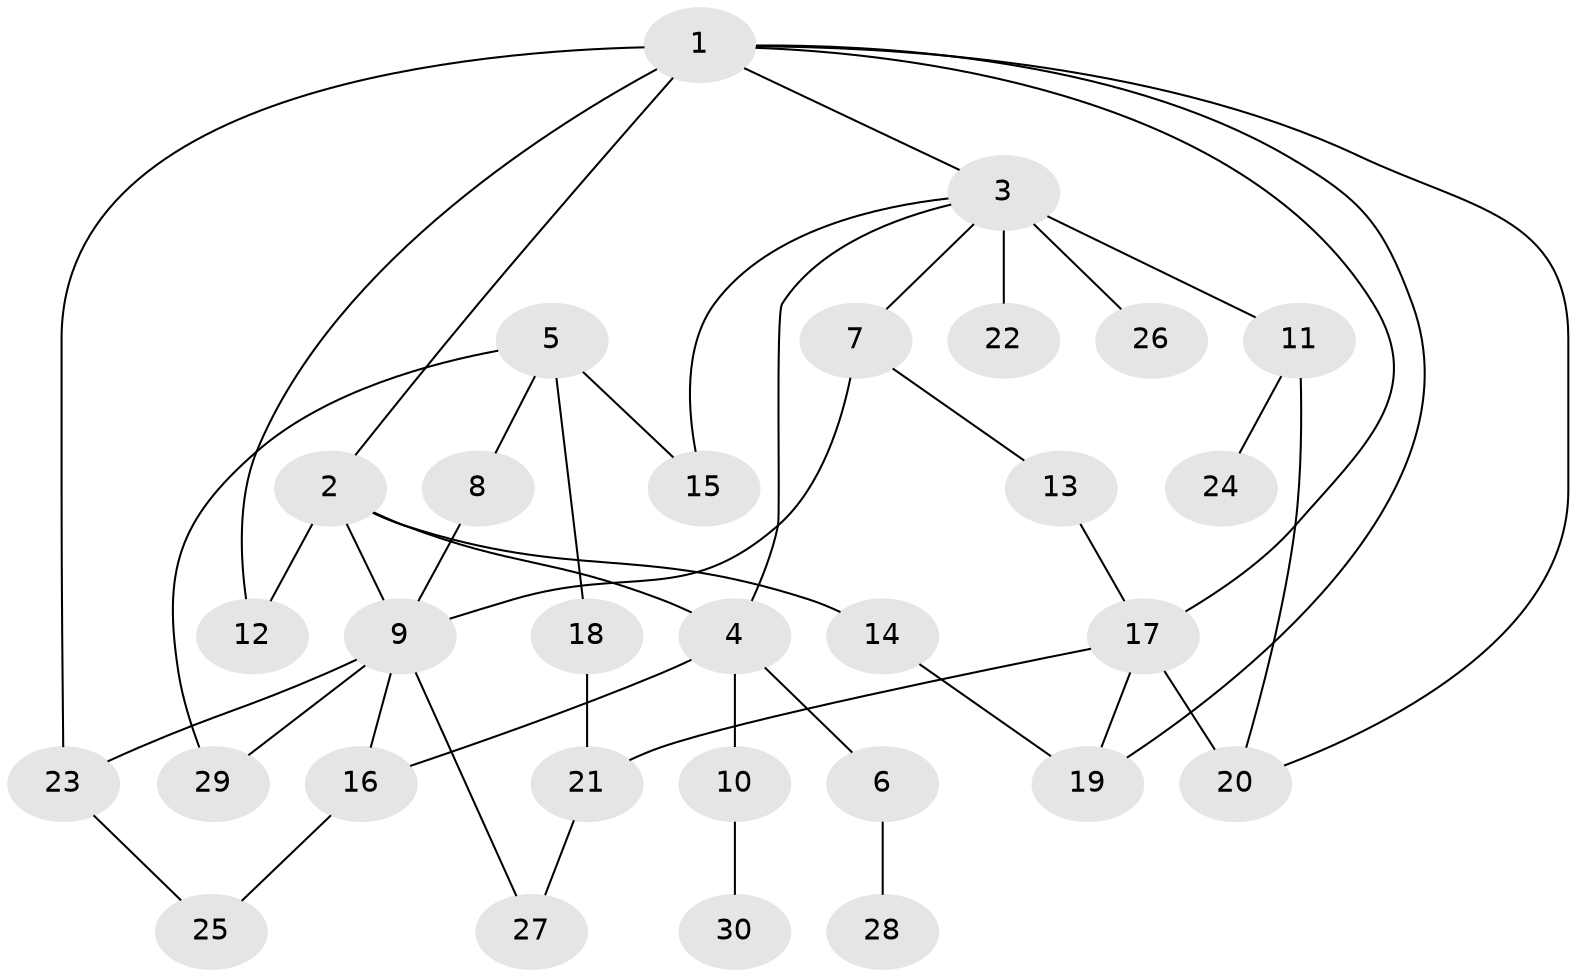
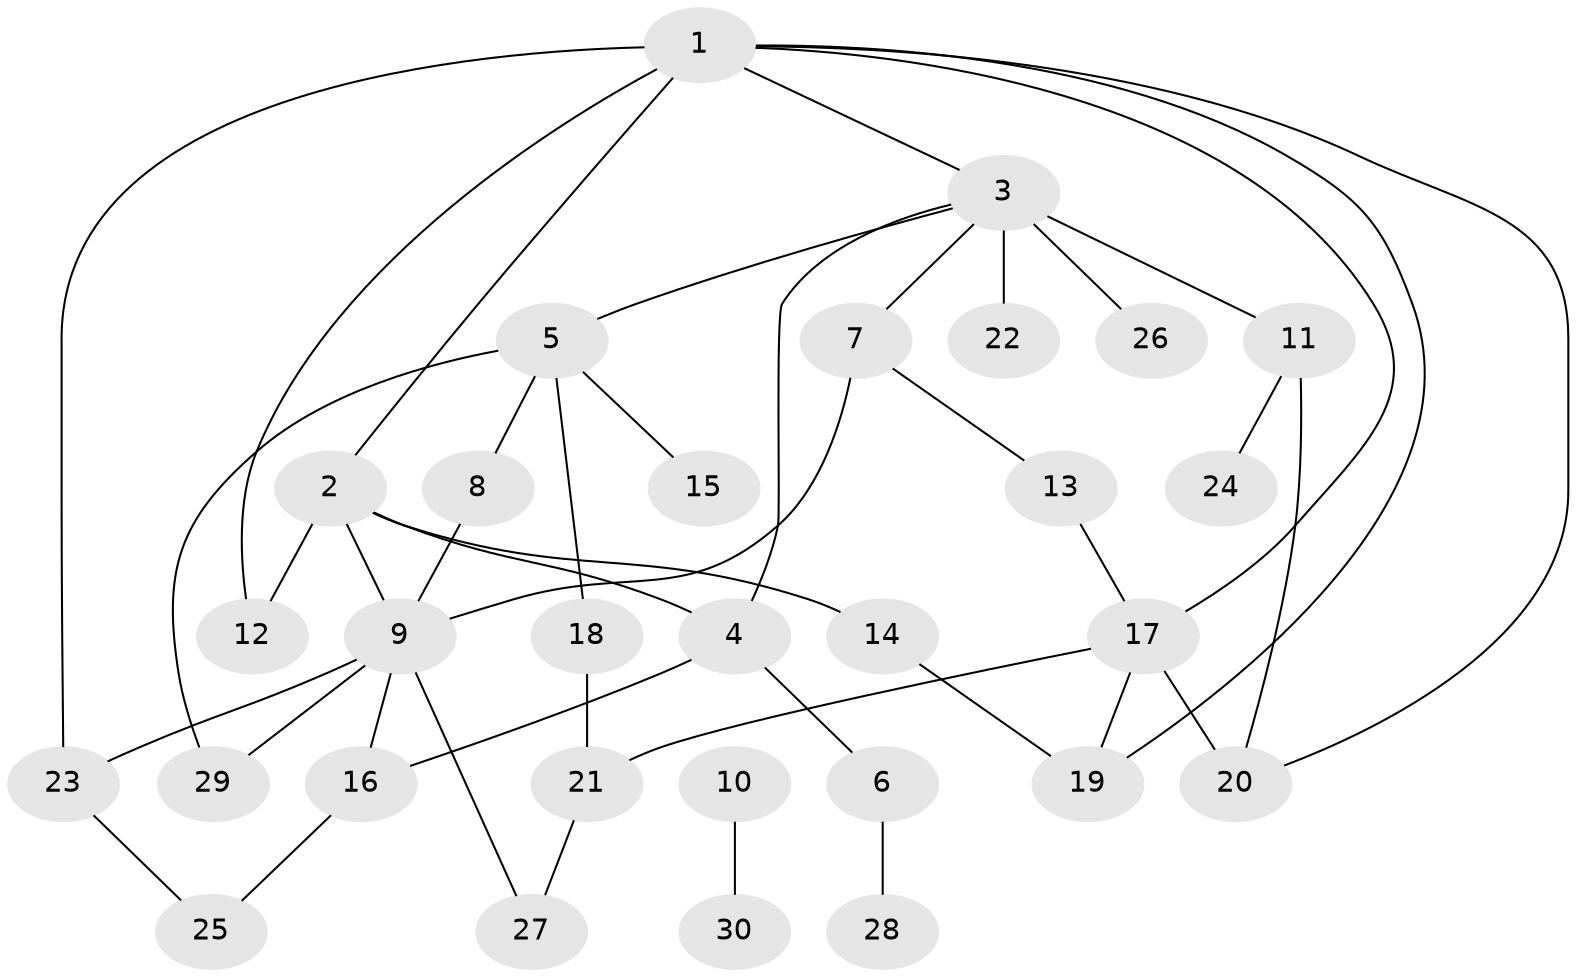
edge "3" -- "15": now "3" -- "5"
edge "4" -- "10": removed
